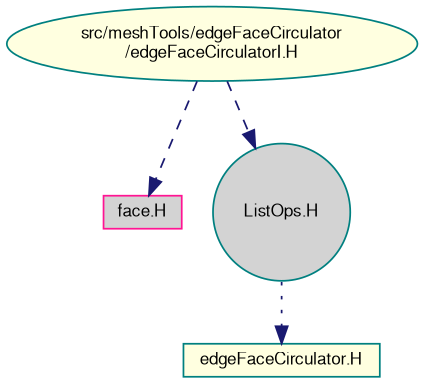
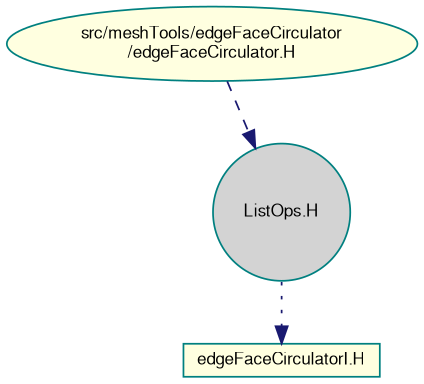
node "src/meshTools/edgeFaceCirculator /edgeFaceCirculatorI.H": label "src/meshTools/edgeFaceCirculator /edgeFaceCirculatorI.H" -> "src/meshTools/edgeFaceCirculator /edgeFaceCirculator.H"
node "face.H": removed
node "edgeFaceCirculator.H": label "edgeFaceCirculator.H" -> "edgeFaceCirculatorI.H"
